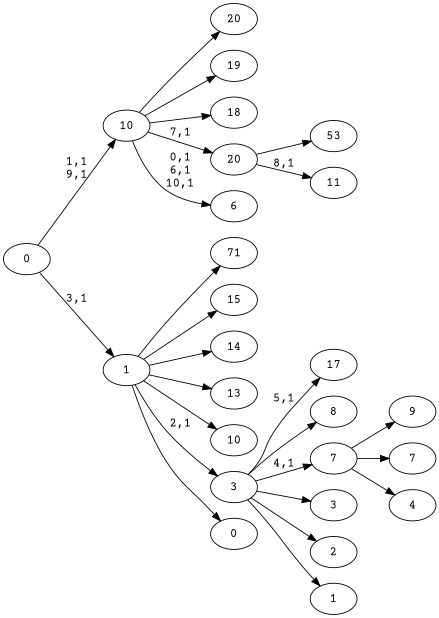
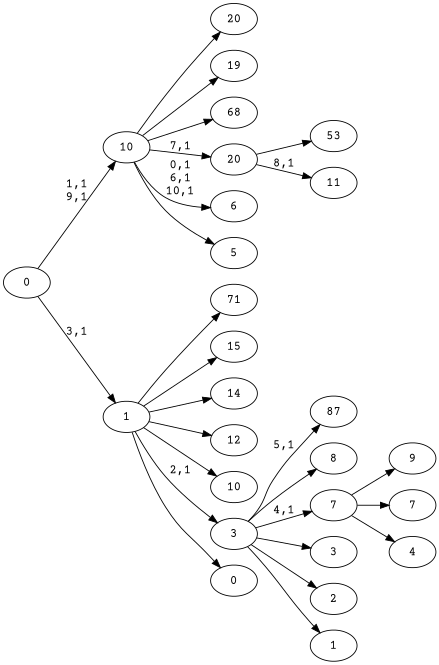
node "18": label "18" -> "68"
node "5": added
node "17": label "17" -> "87"
node "13": label "13" -> "12"
